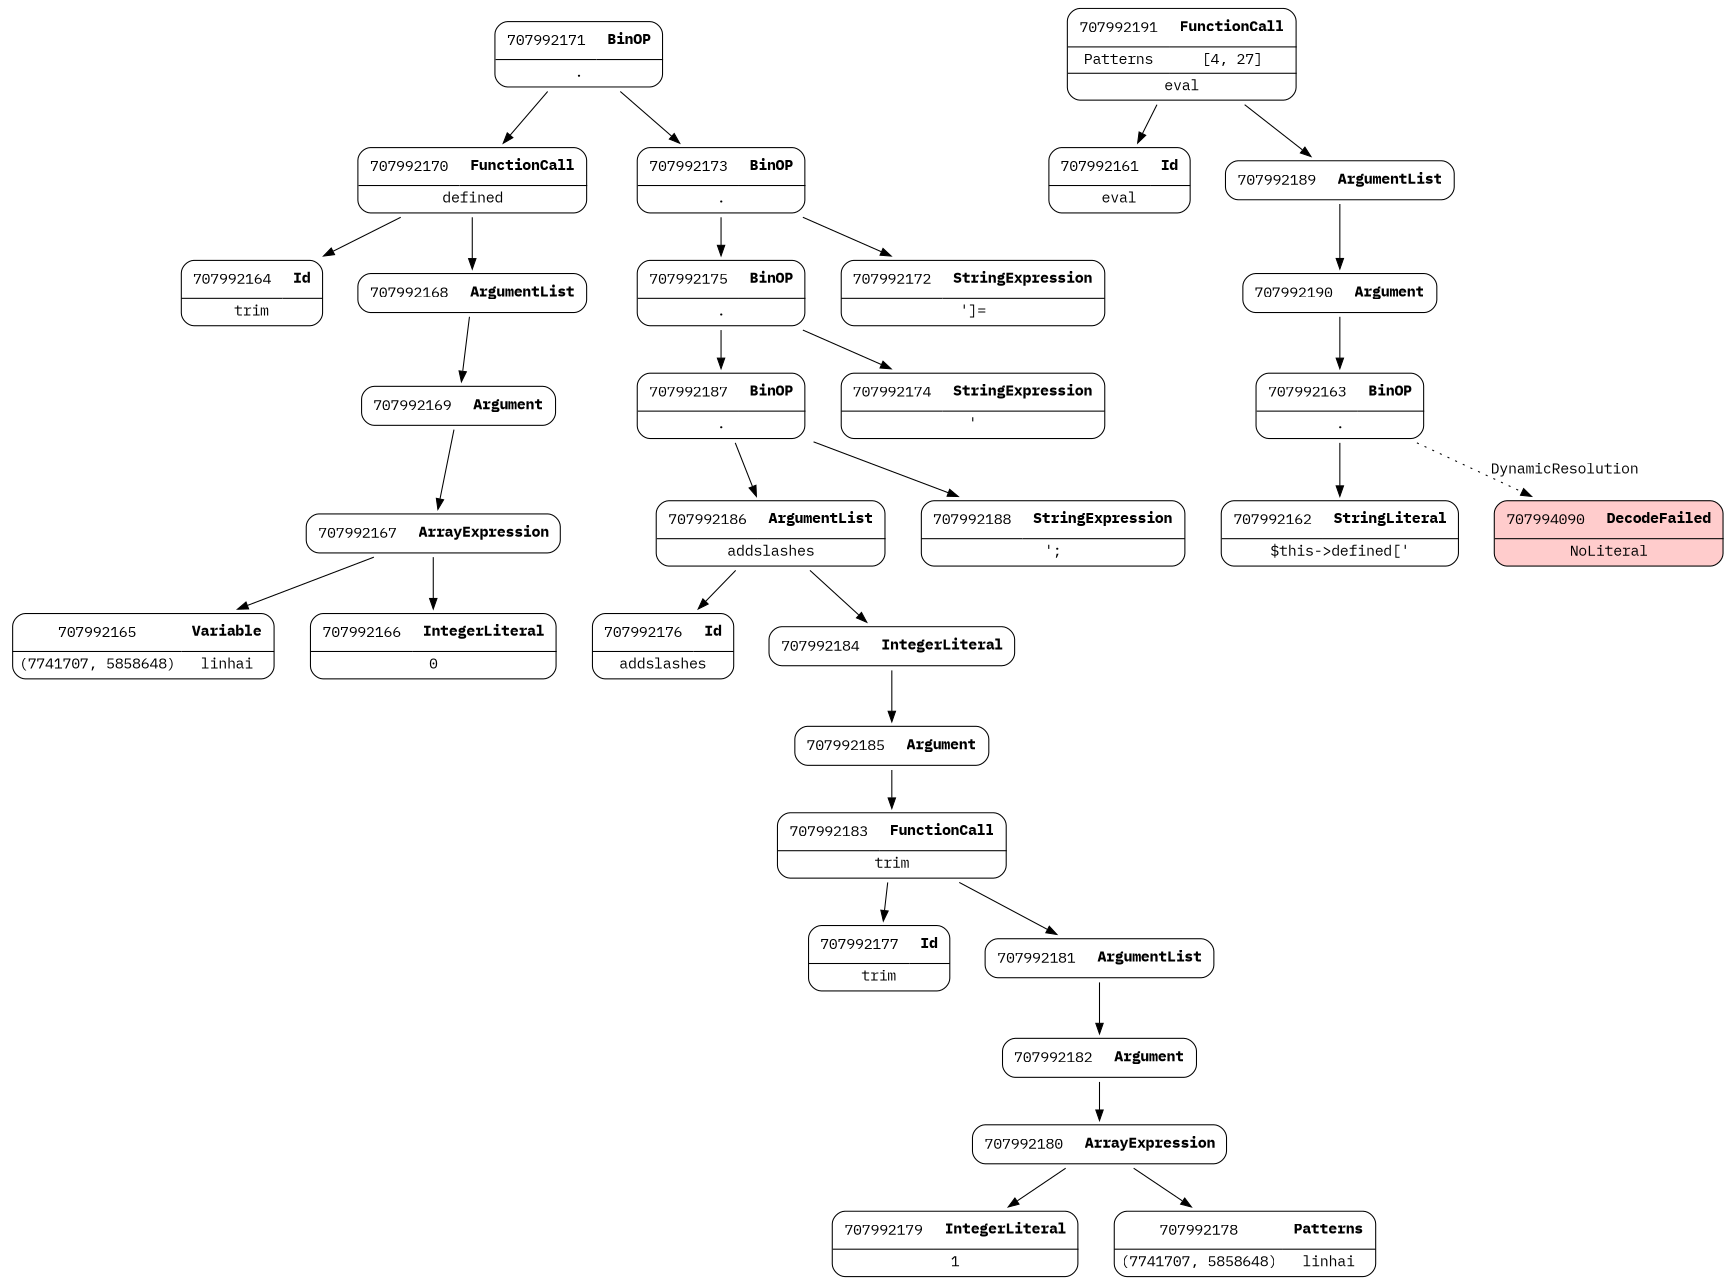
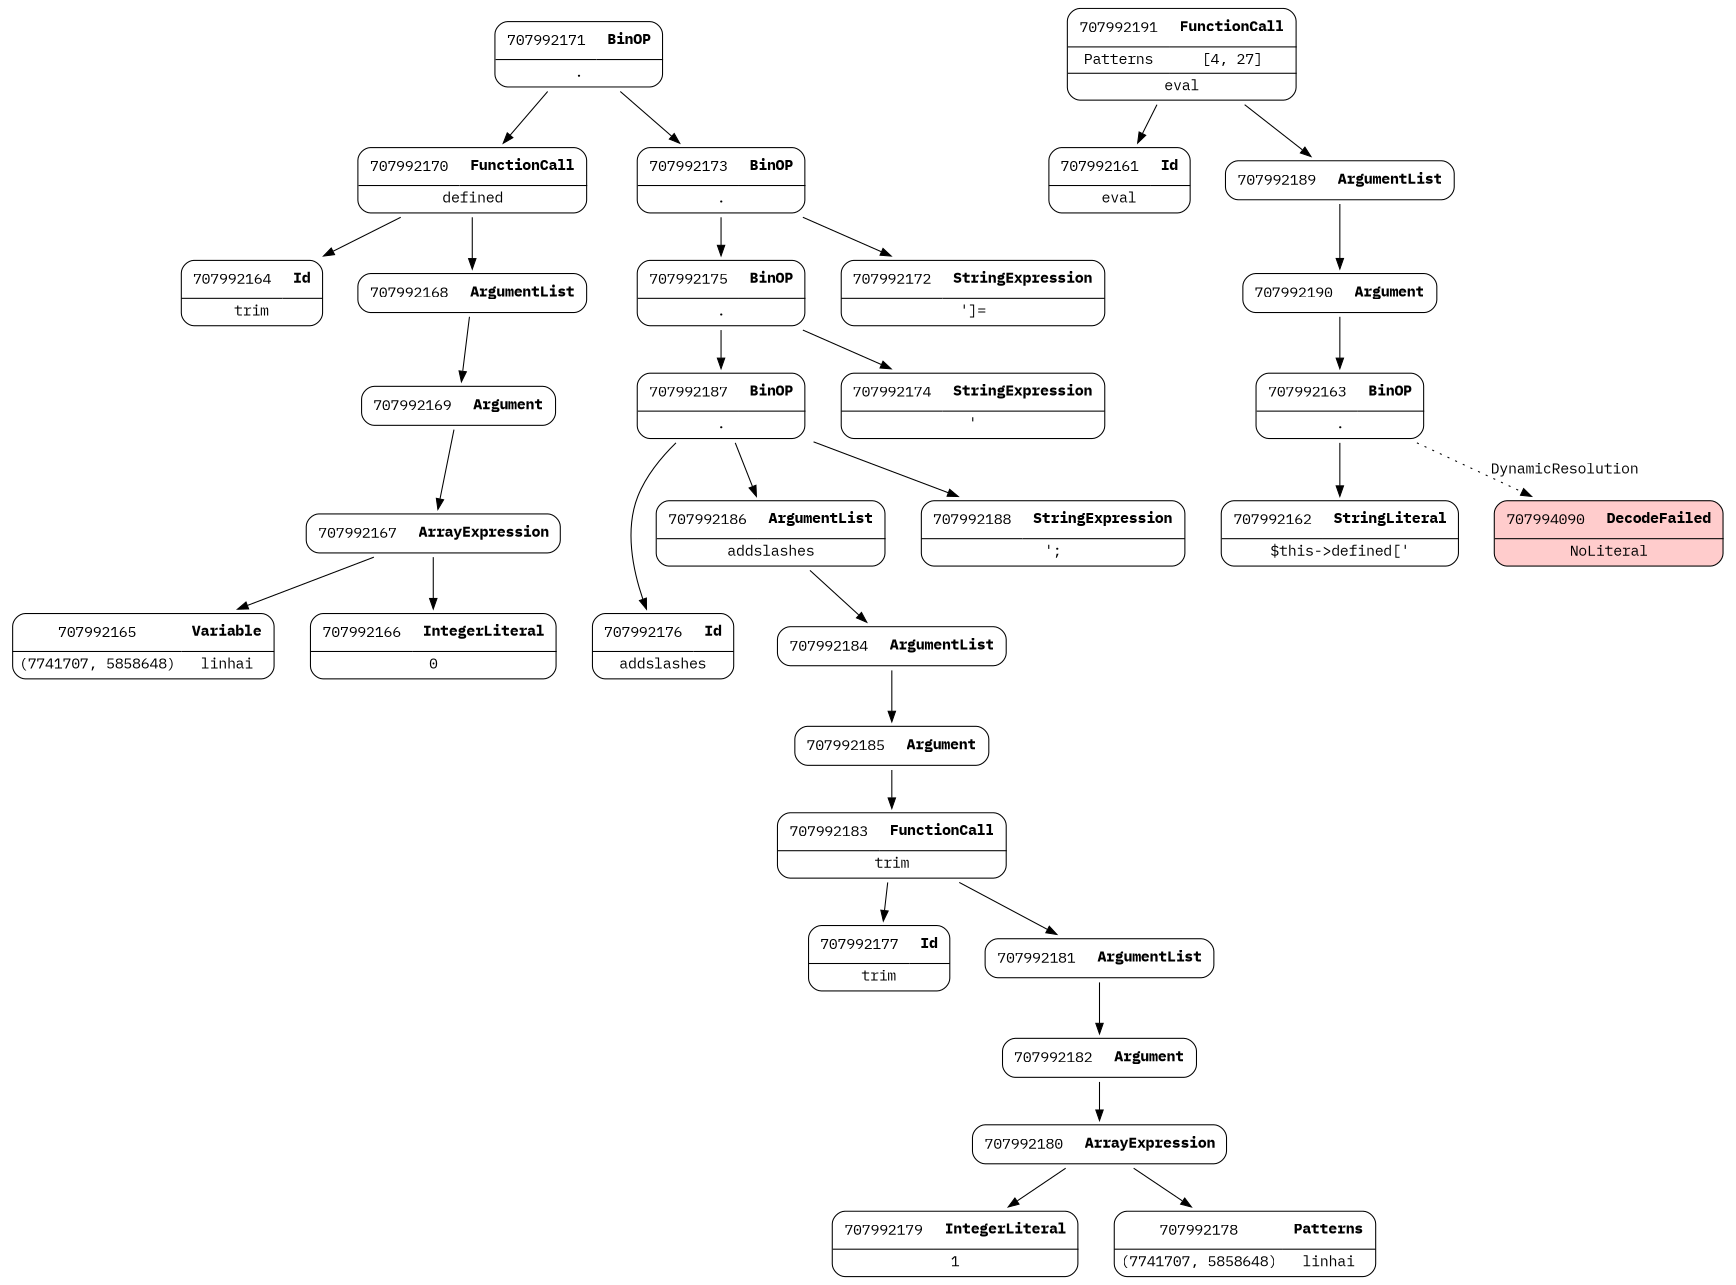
edge "707992186" -> "707992176": now "707992187" -> "707992176"
node "707992184": text "IntegerLiteral" -> "ArgumentList"
